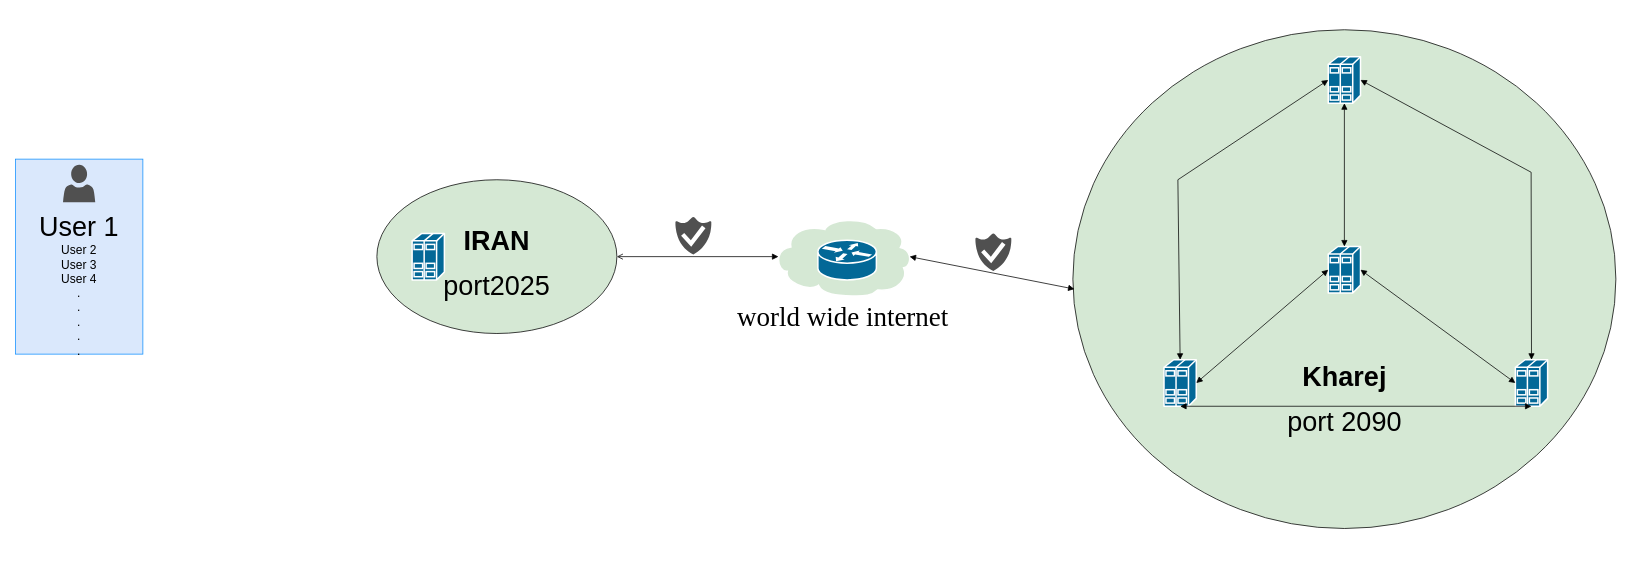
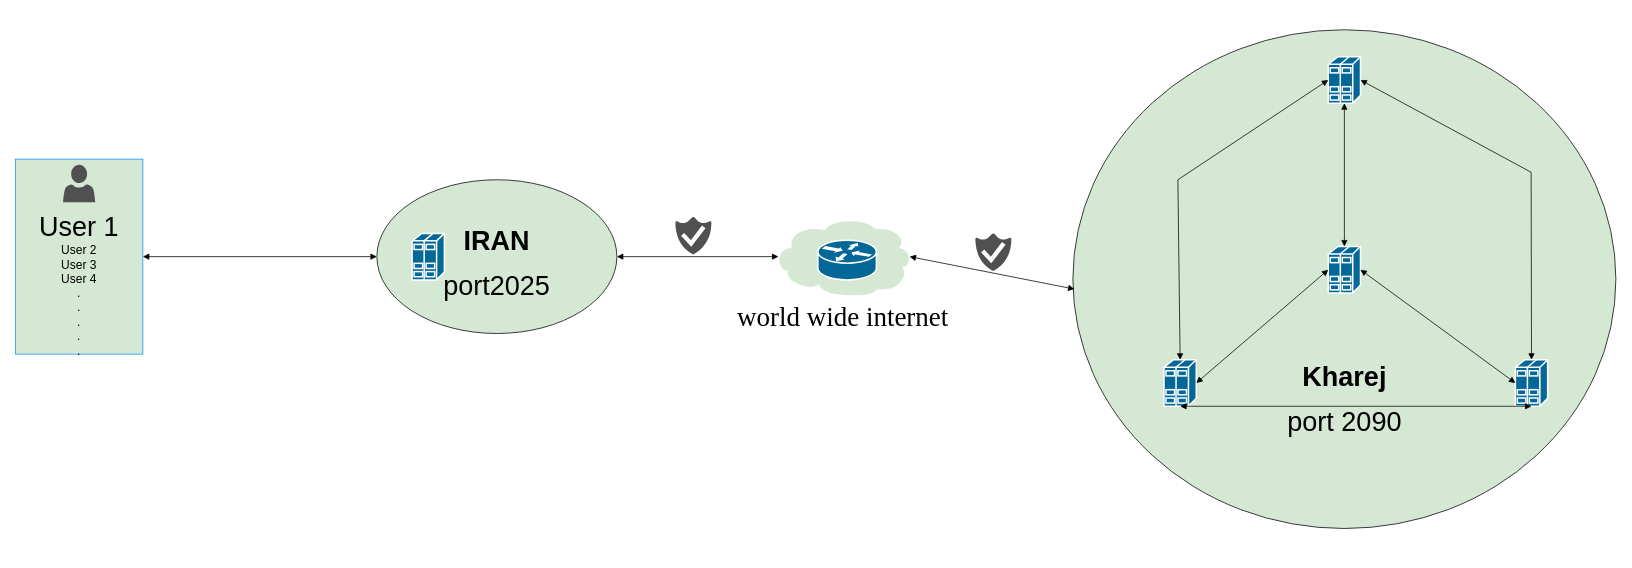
node "User 1 User 2 User 3 User 4 . . . . .": fillcolor #dae8fc -> #d5e8d4
edge "User 1 User 2 User 3 User 4 . . . . ." -- "IRAN port2025": added
edge "IRAN port2025" -- "world wide internet": arrowhead open -> block
